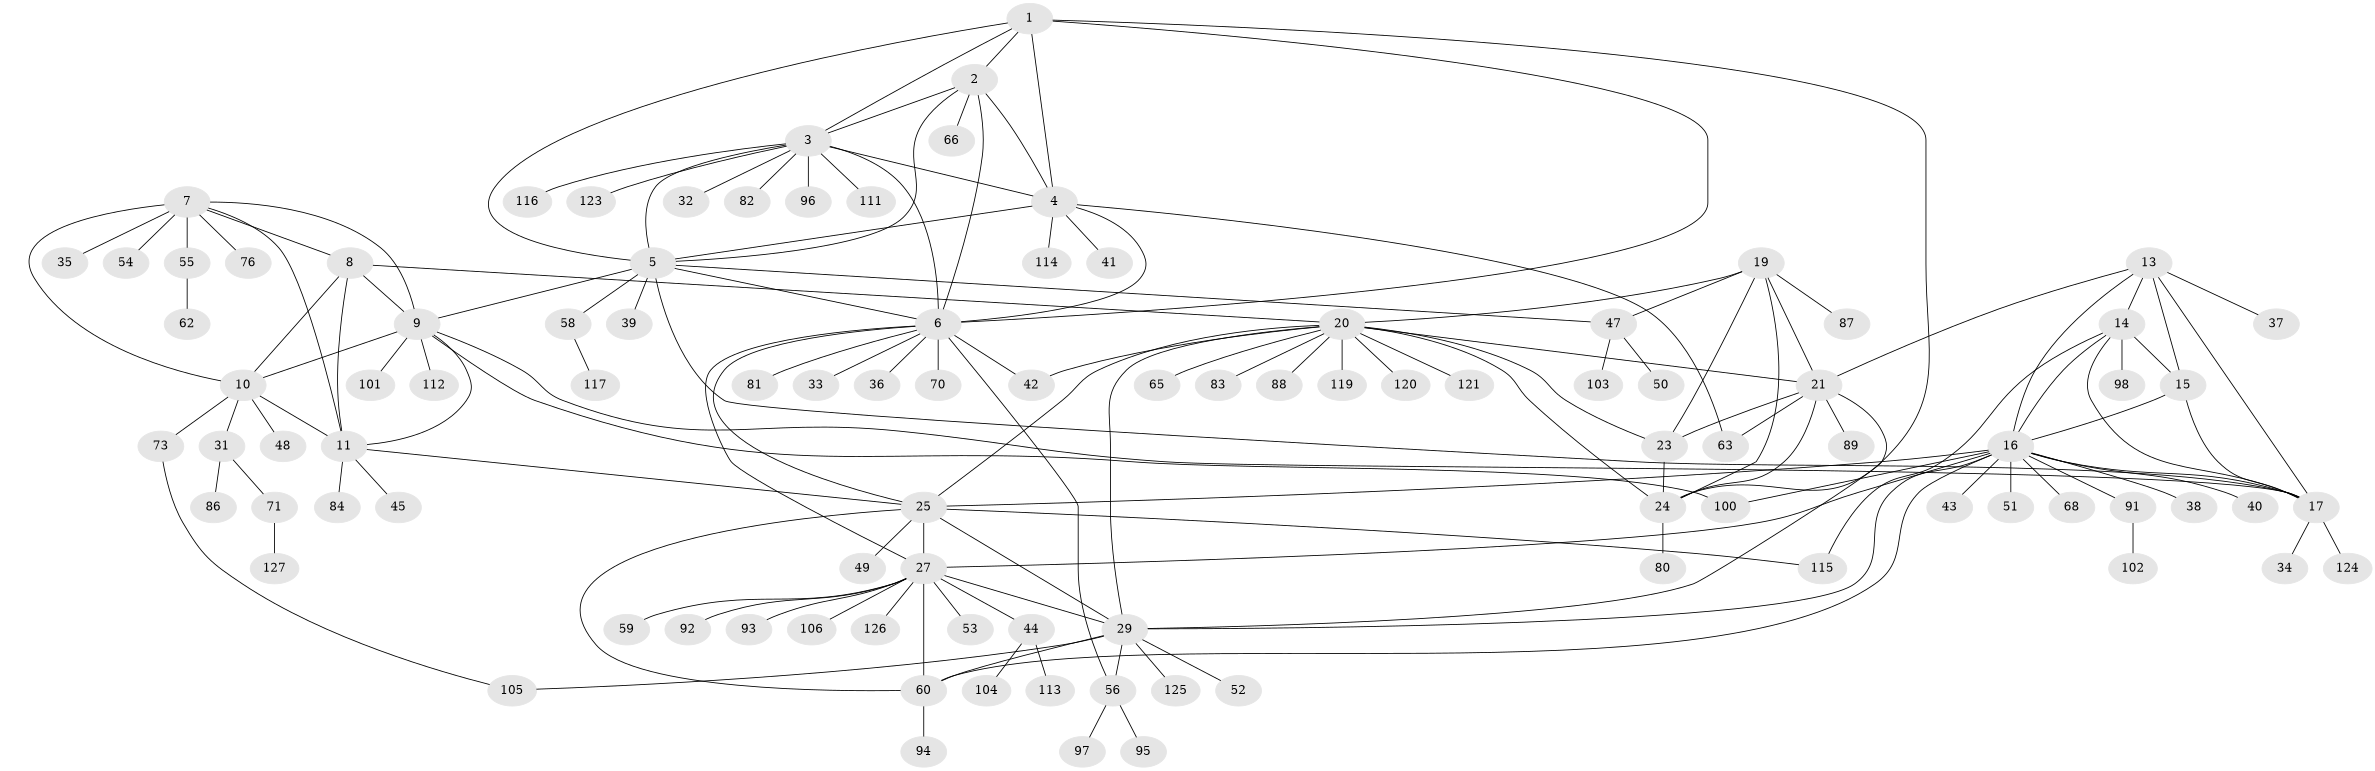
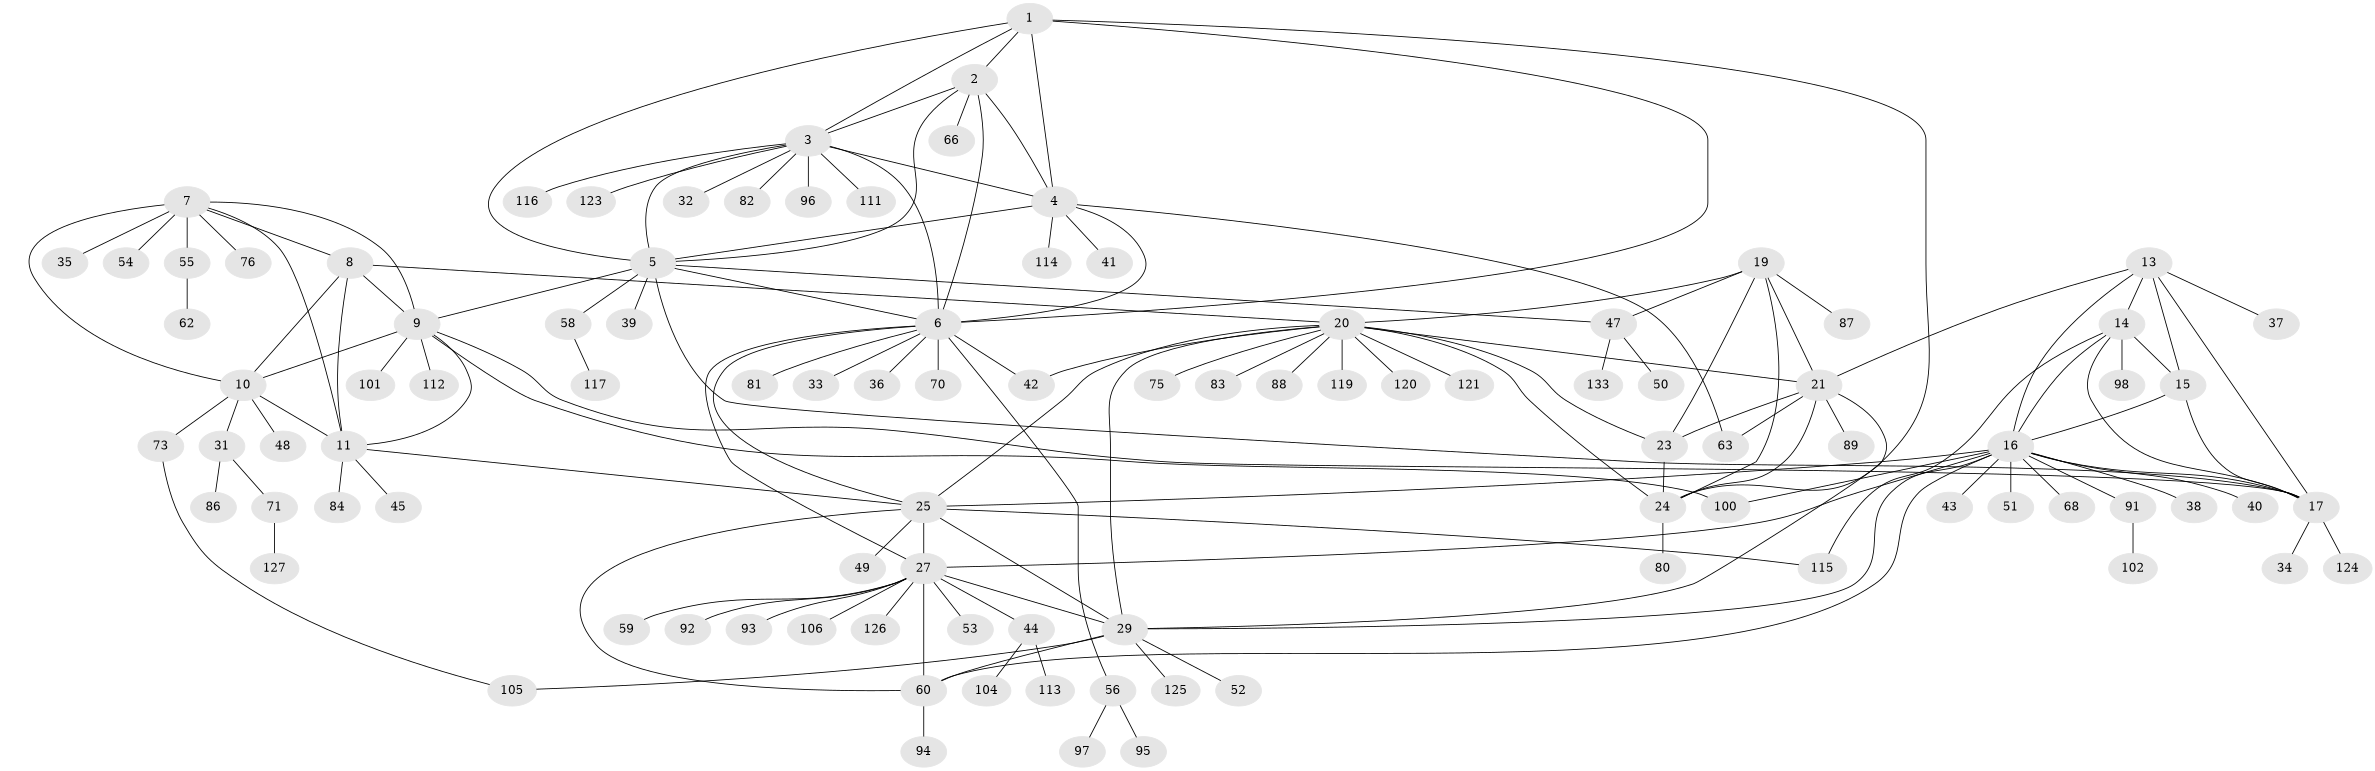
node "65": label "65" -> "75"
node "103": label "103" -> "133"
edge "29" -- "56": removed
